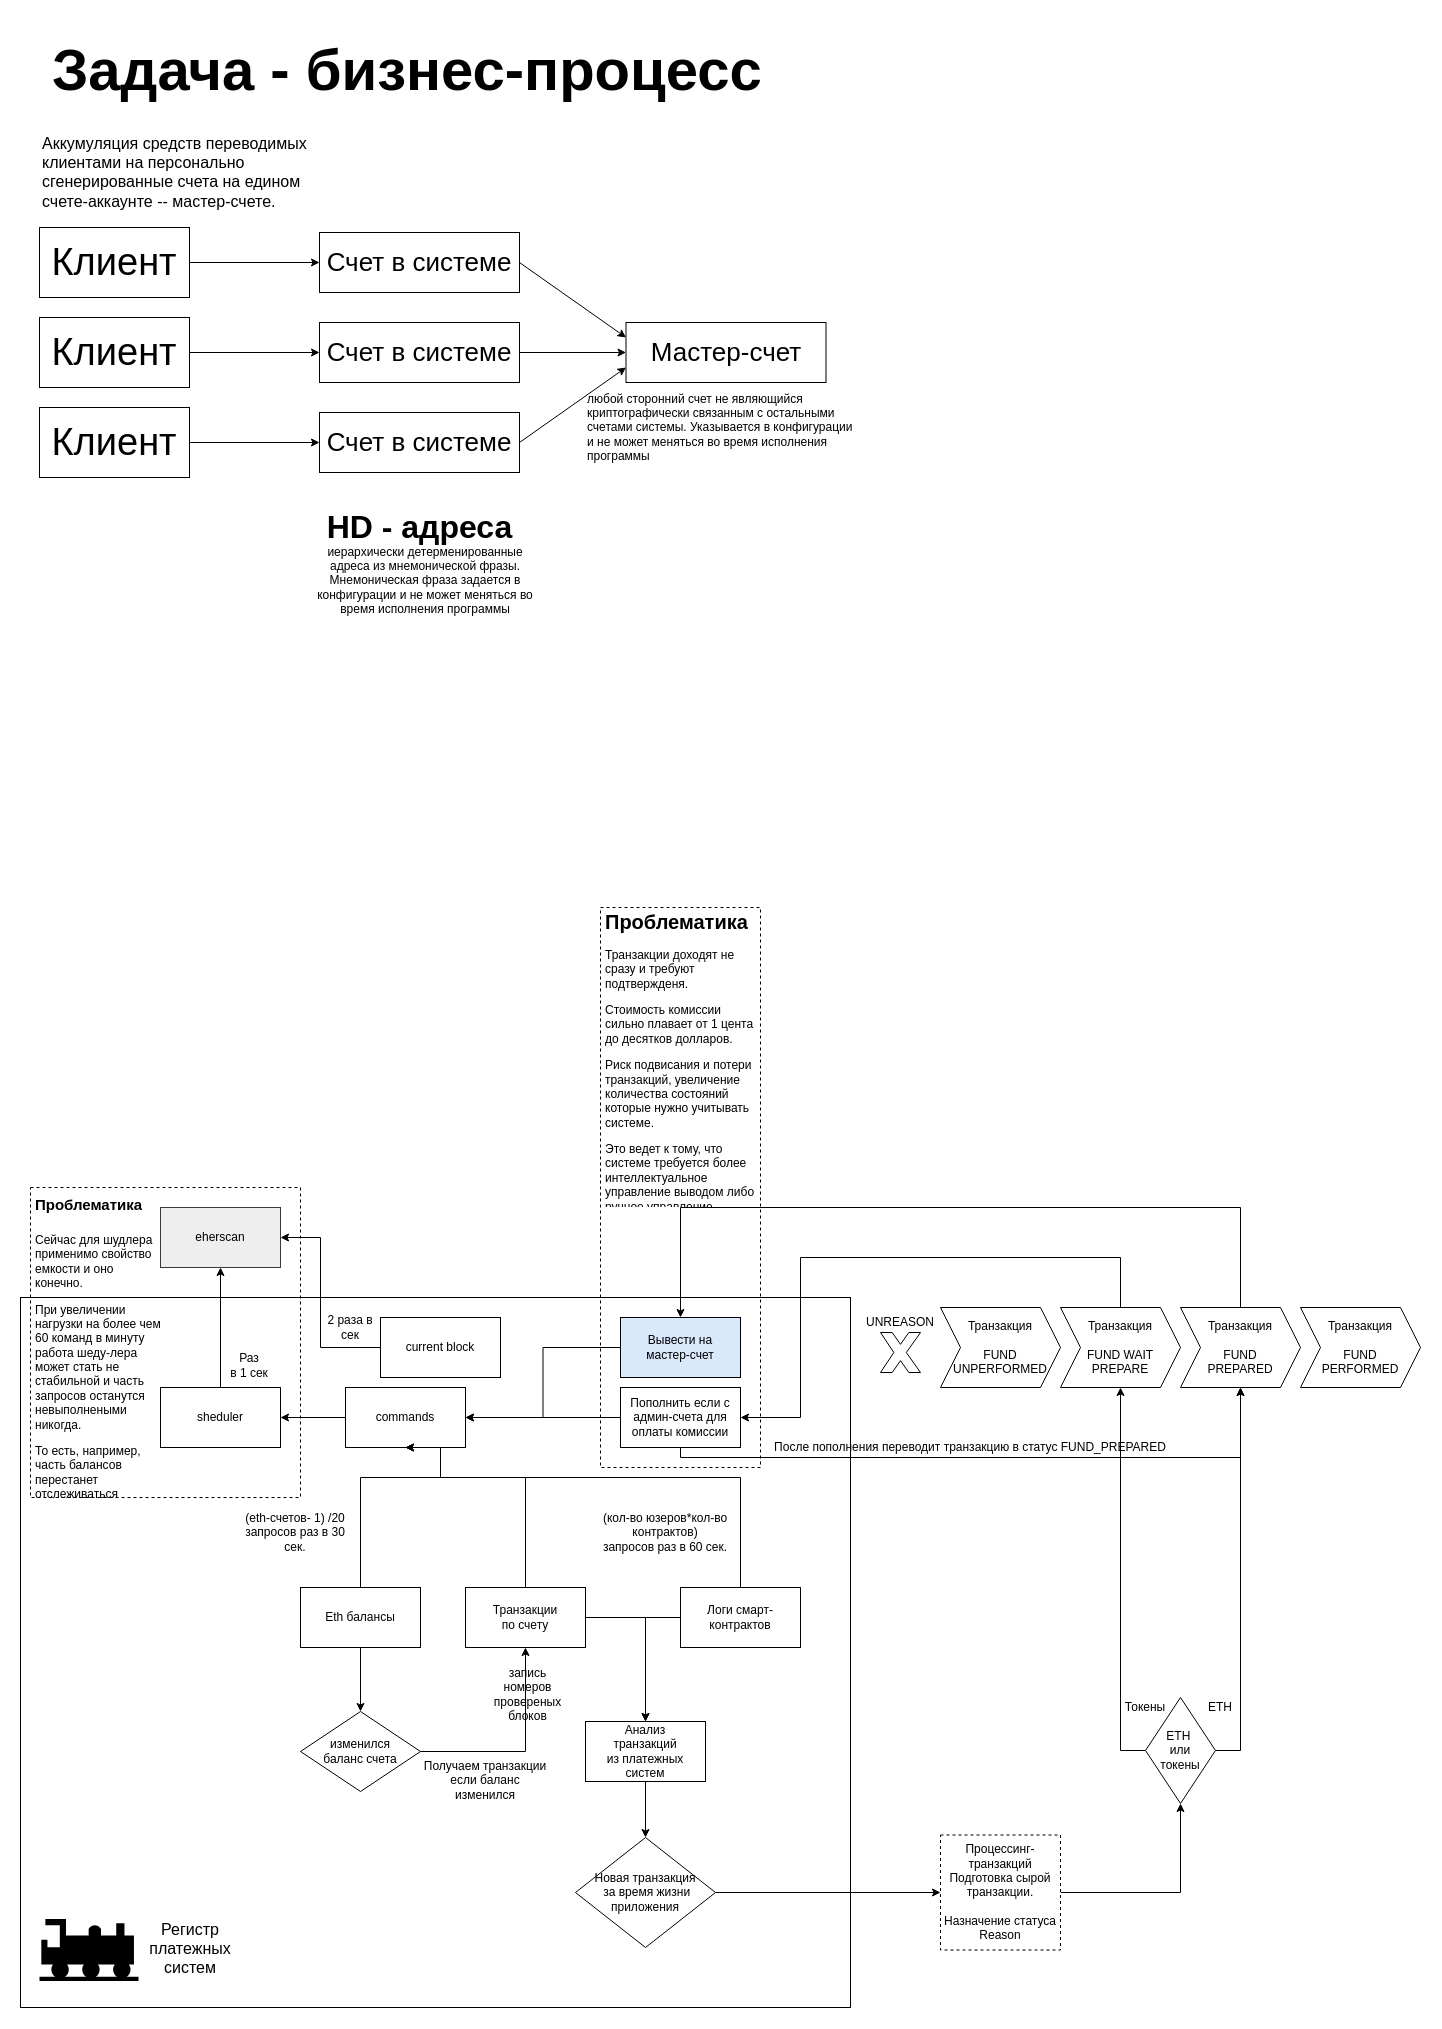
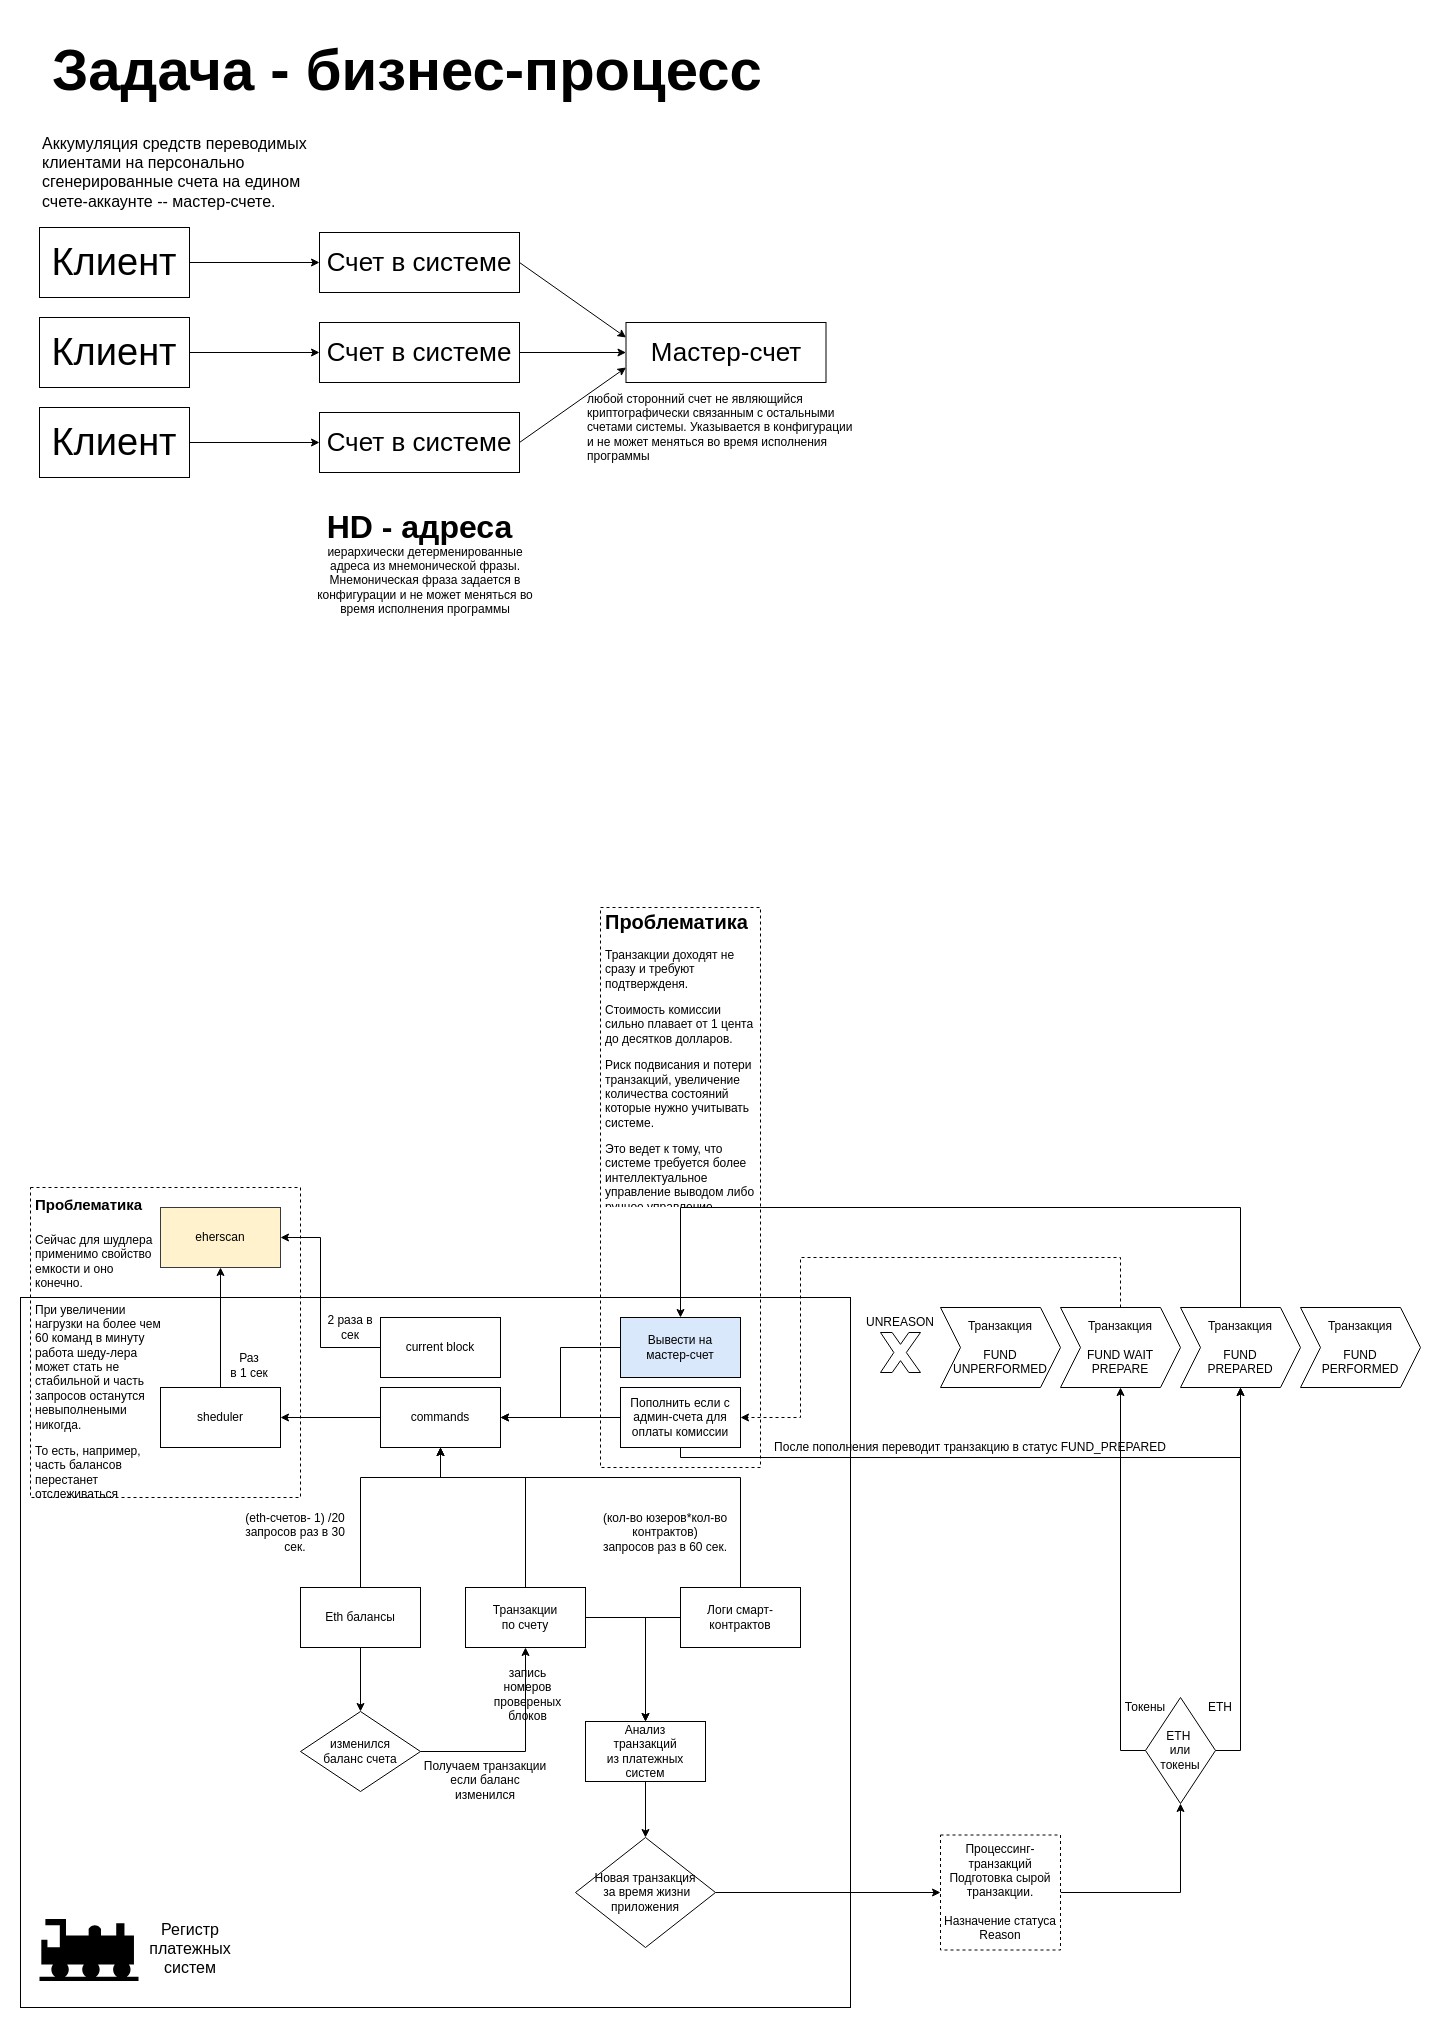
node "eherscan": fillcolor #eeeeee -> #fff2cc
edge "Транзакция FUND WAIT PREPARE" -> "Пополнить если с админ-счета для оплаты комиссии": style solid -> dashed
node "commands": moved (406, 1418) -> (441, 1418)
